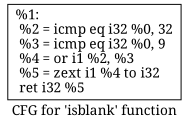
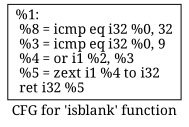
node "%1:": text "%2 = icmp eq i32 %0, 32" -> "%8 = icmp eq i32 %0, 32"
